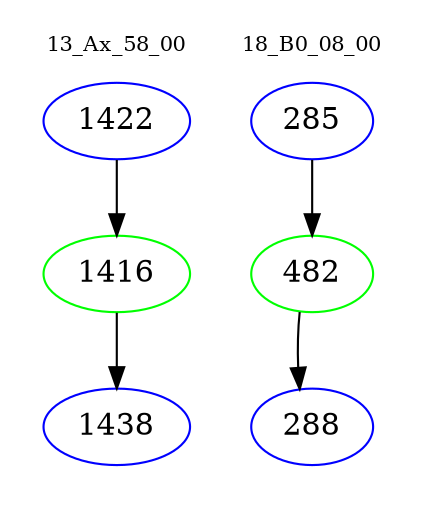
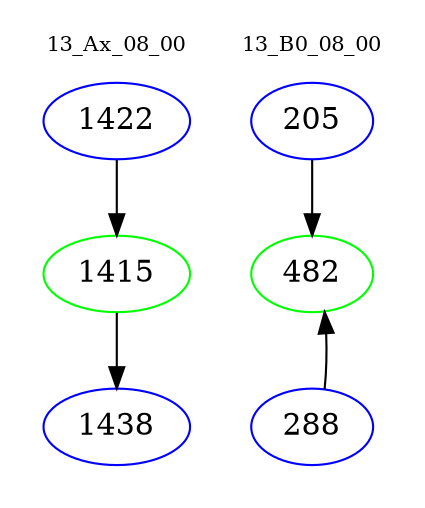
cluster "13_Ax_58_00": label "13_Ax_58_00" -> "13_Ax_08_00"
cluster "18_B0_08_00": label "18_B0_08_00" -> "13_B0_08_00"
node "285": label "285" -> "205"
node "1416": label "1416" -> "1415"
edge "482" -> "288": reversed
